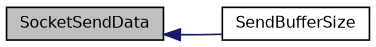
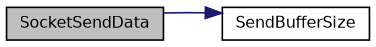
edge "SendBufferSize" -> "SocketSendData": reversed
